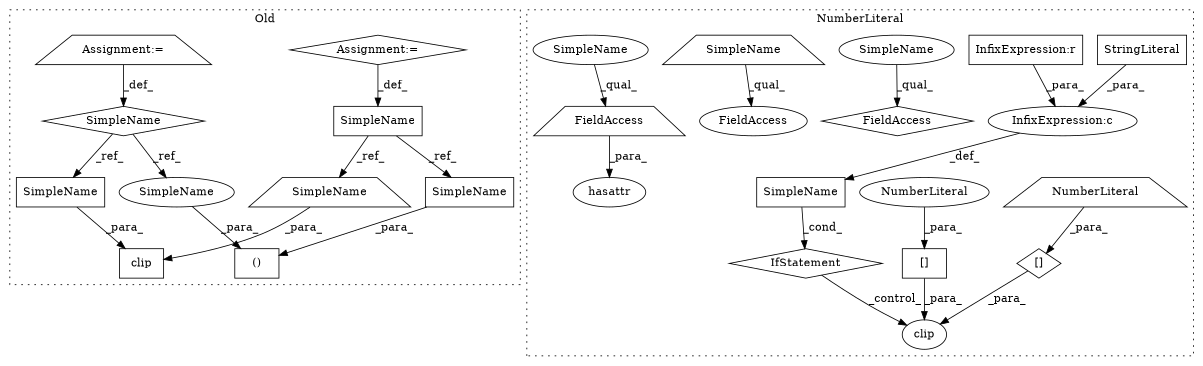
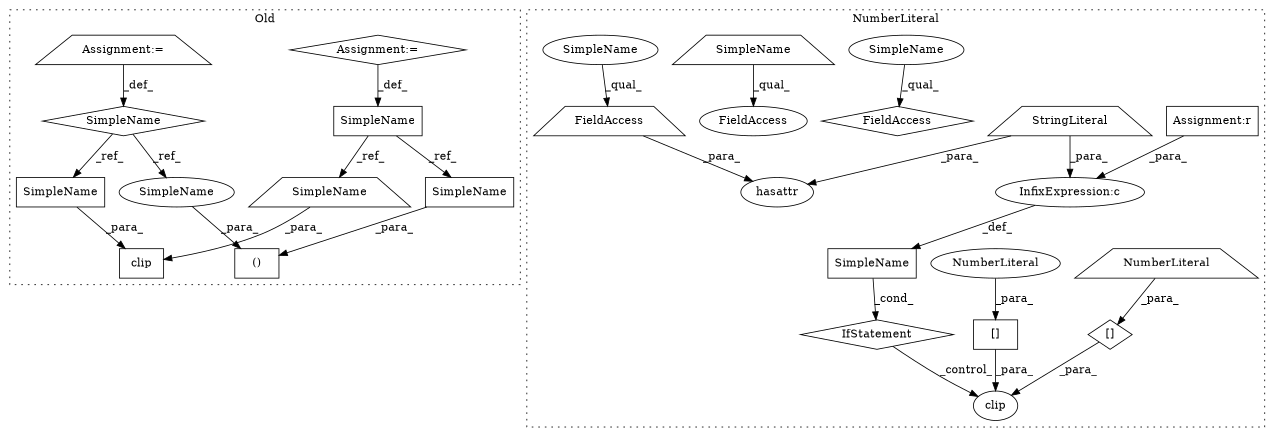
node "InfixExpression:r": label "InfixExpression:r" -> "Assignment:r"
node "StringLiteral": shape box -> trapezium
edge "StringLiteral" -> "hasattr": added, label "_para_"
